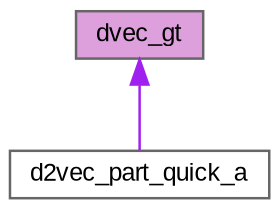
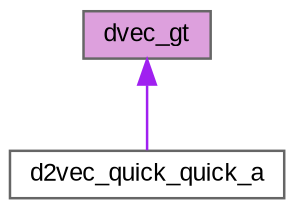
node "d2vec_part_quick_a": label "d2vec_part_quick_a" -> "d2vec_quick_quick_a"
